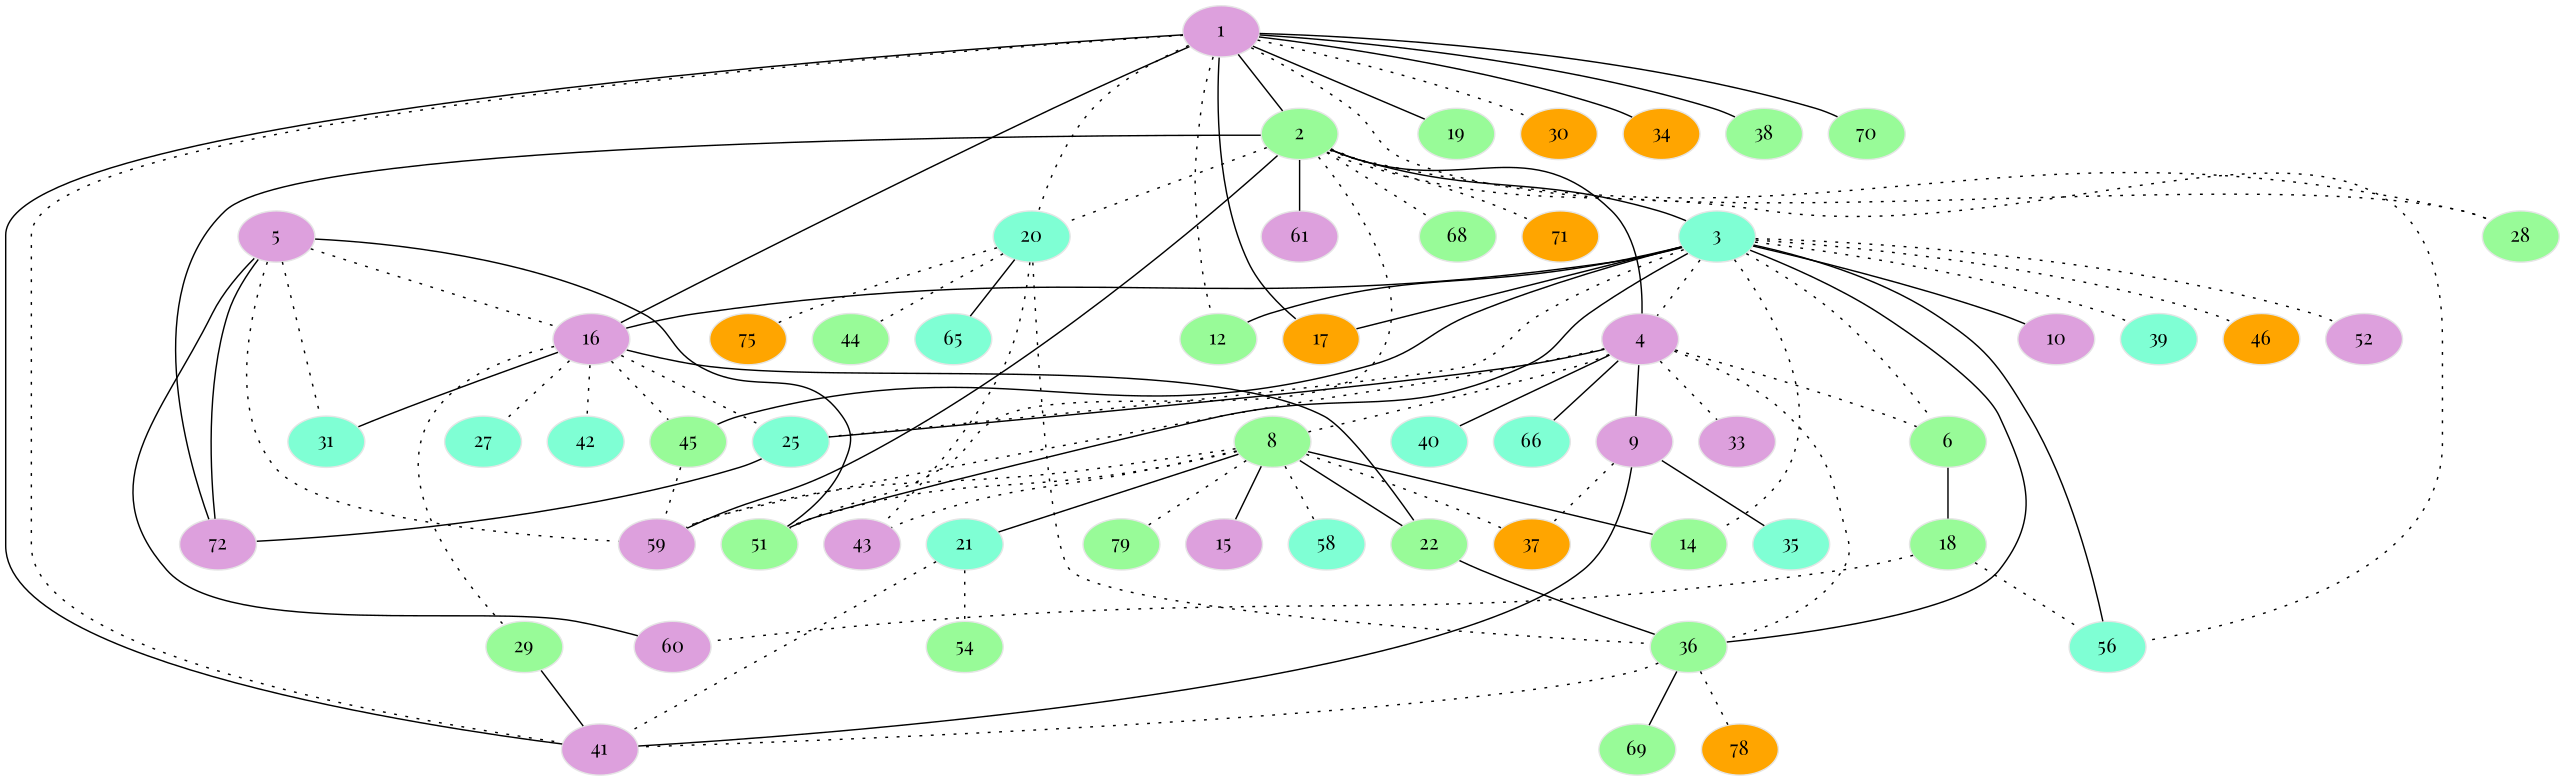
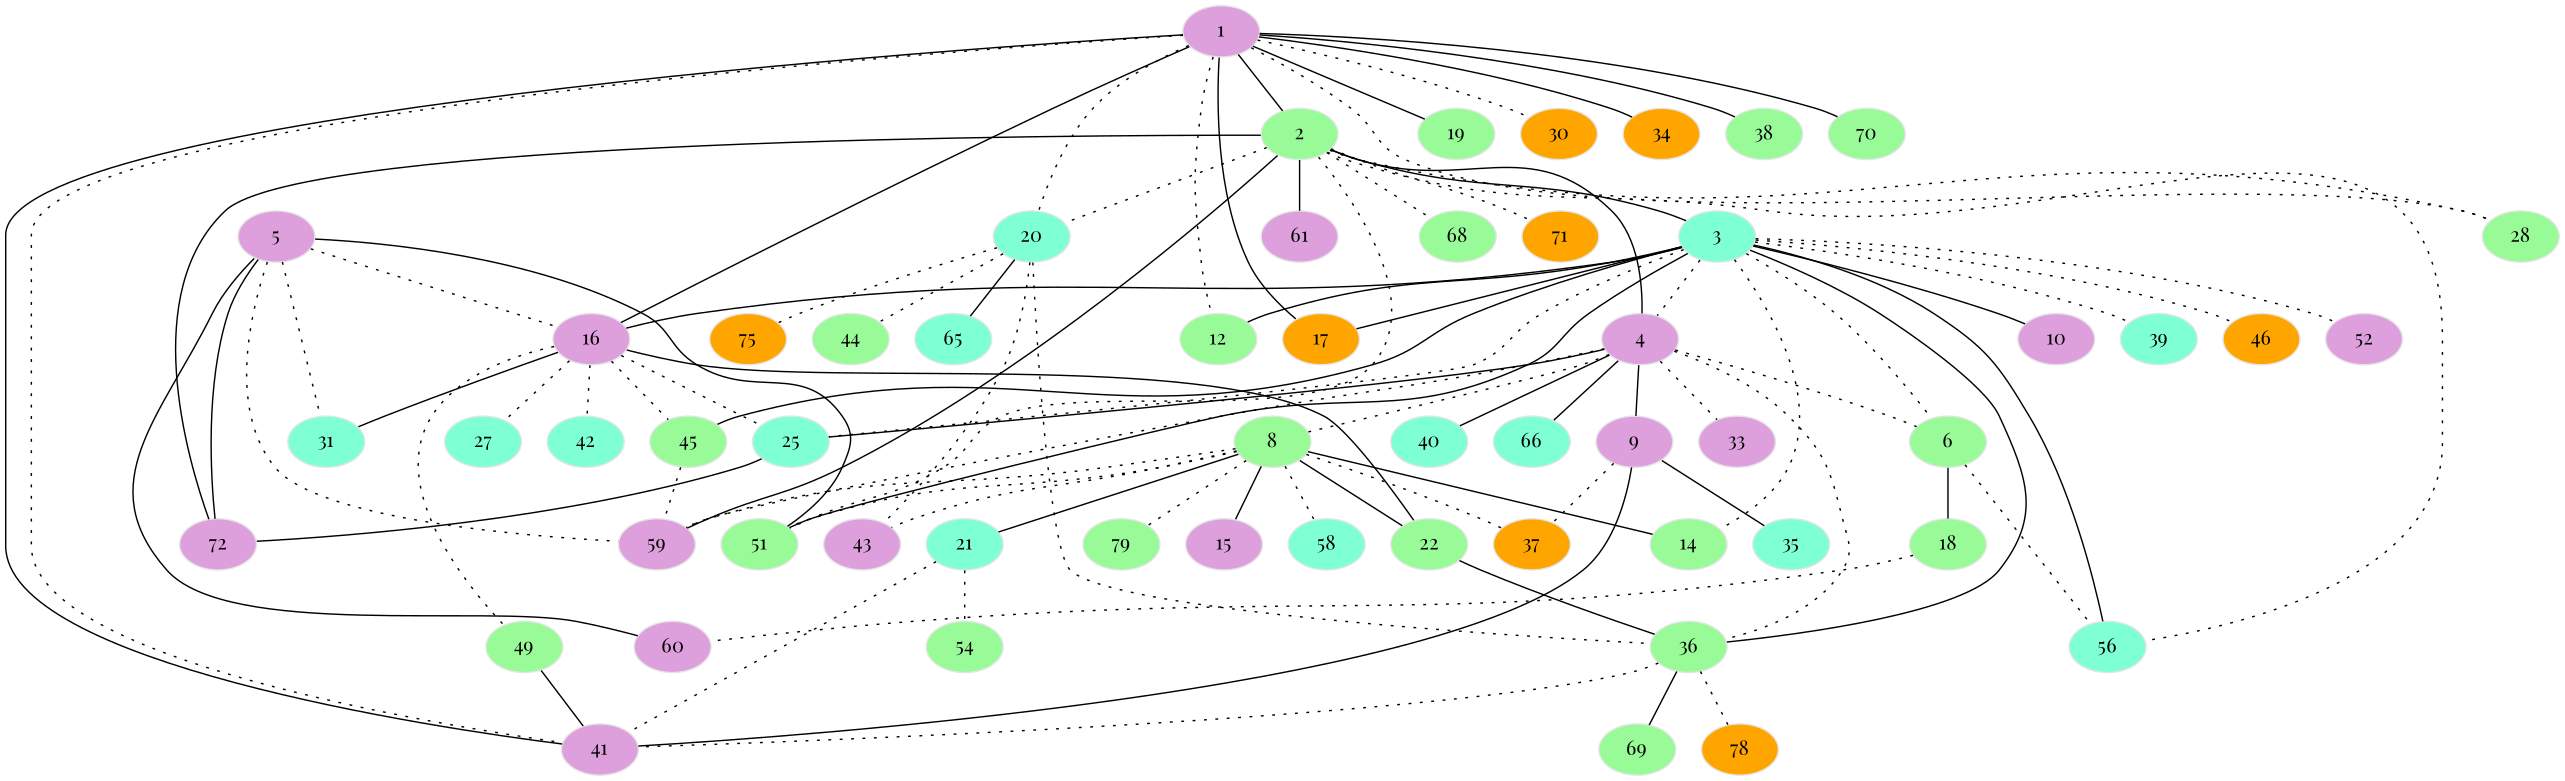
edge "18" -- "56": now "6" -- "56"
node "29": label "29" -> "49"
